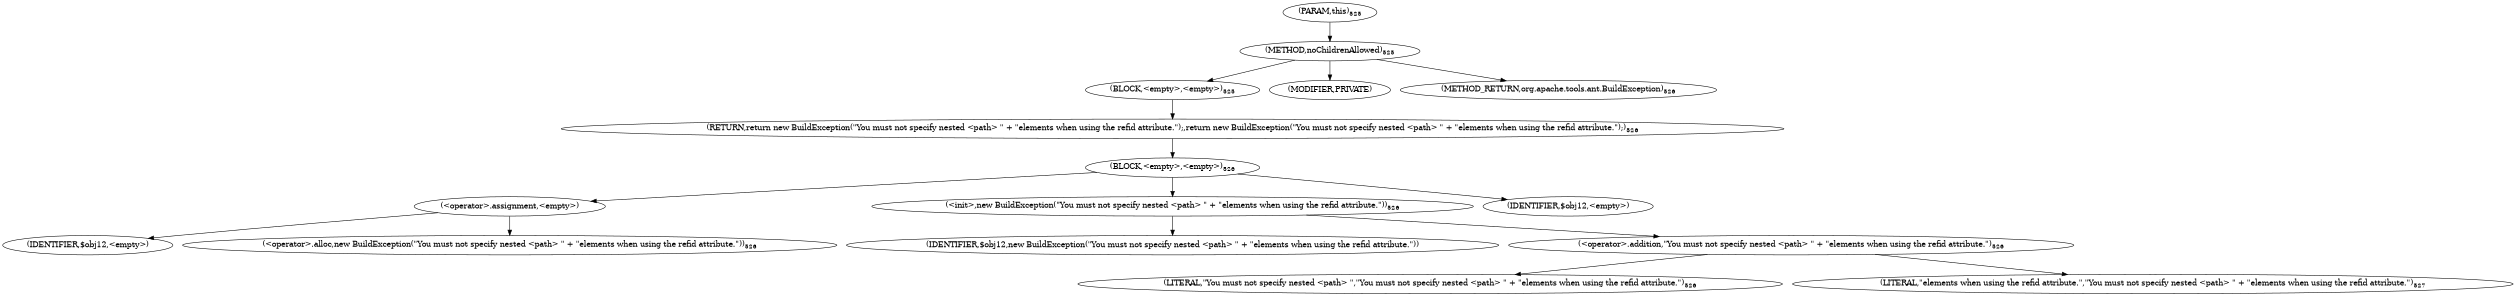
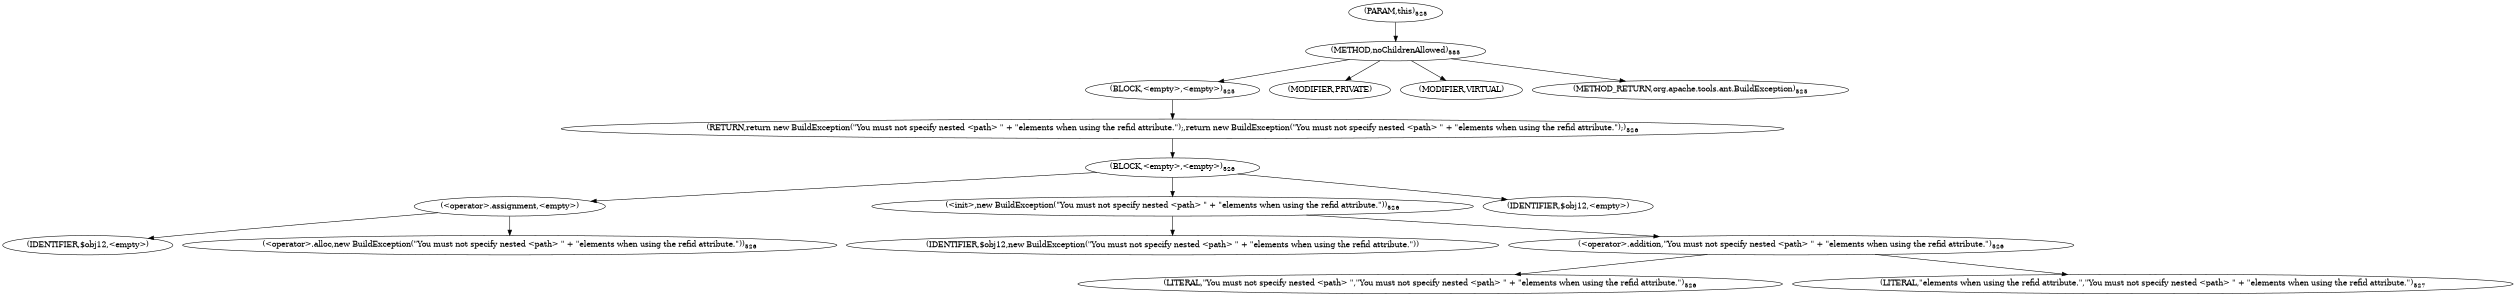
node "(METHOD,noChildrenAllowed)": text "525" -> "585"
node "(METHOD_RETURN,org.apache.tools.ant.BuildException)": text "526" -> "525"
node "(MODIFIER,VIRTUAL)": added
